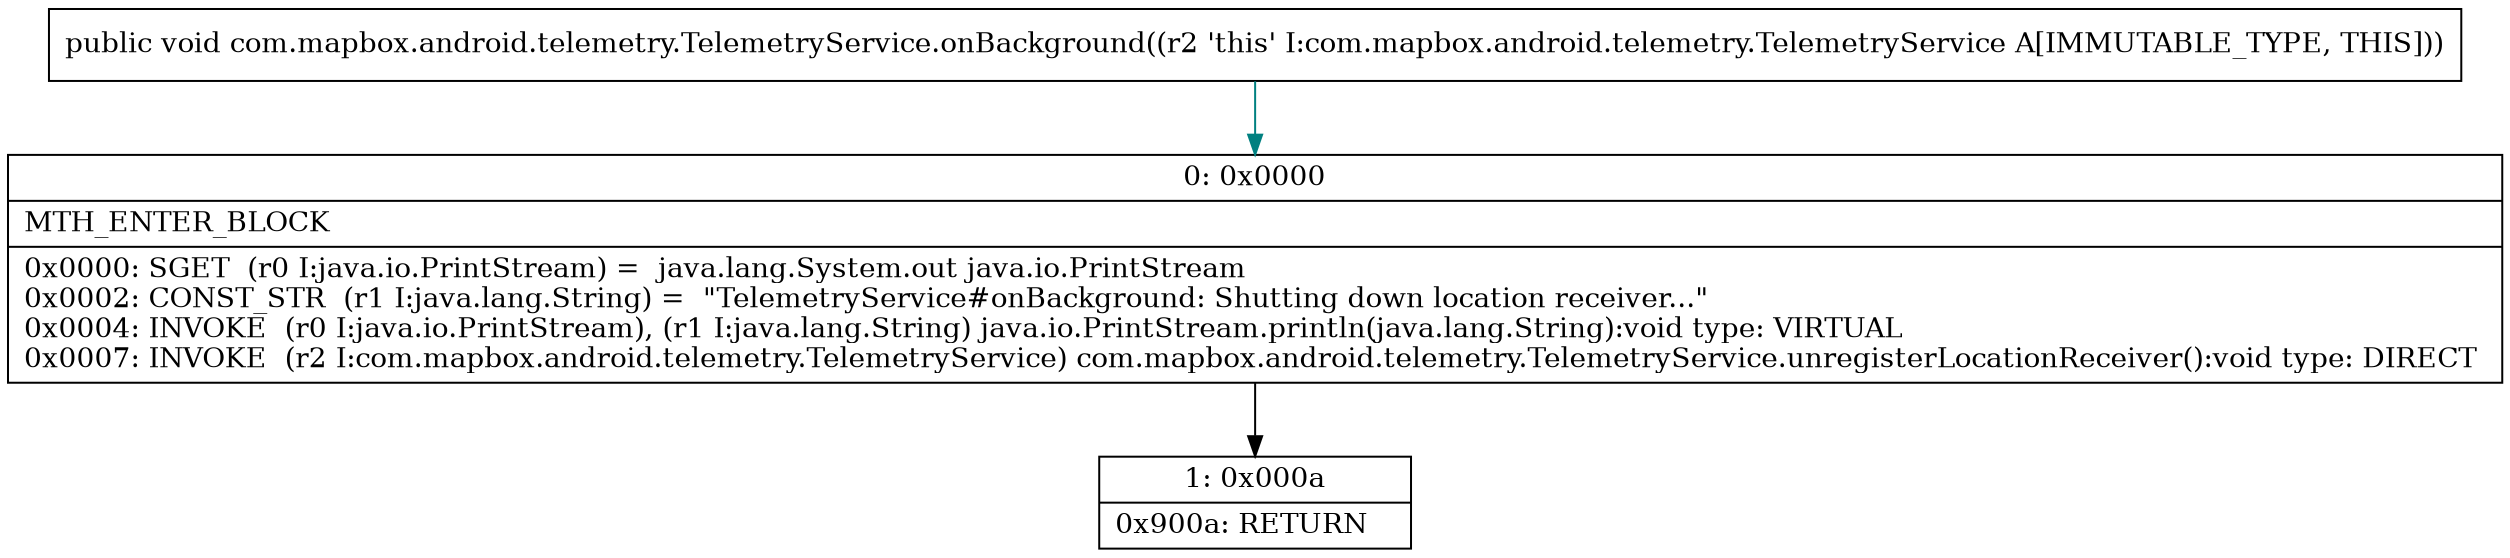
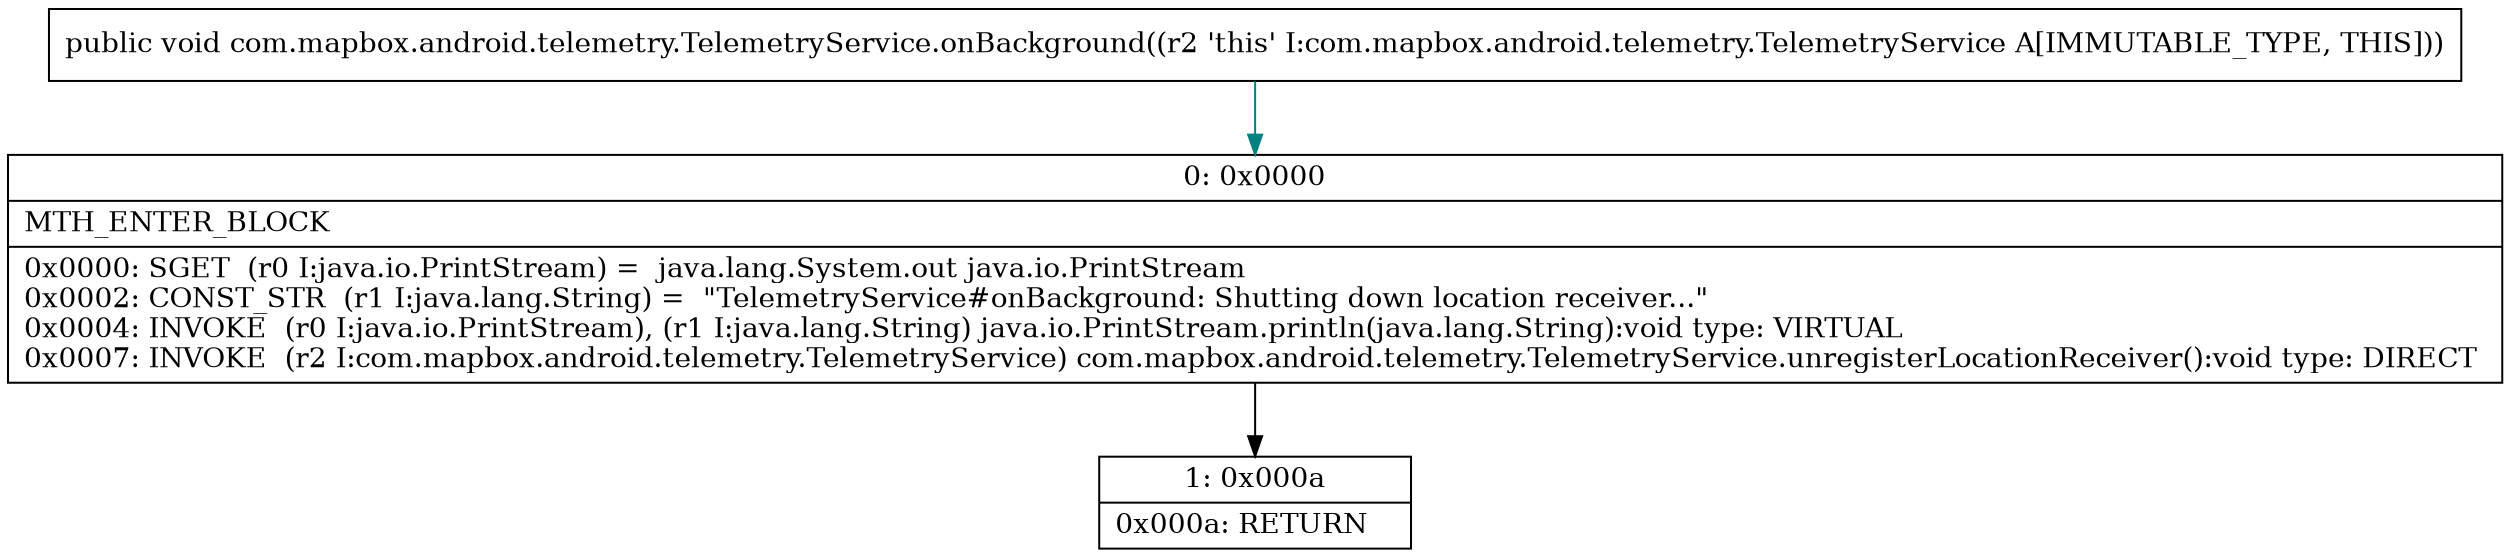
node "1: 0x000a": text "0x900a: RETURN" -> "0x000a: RETURN"
